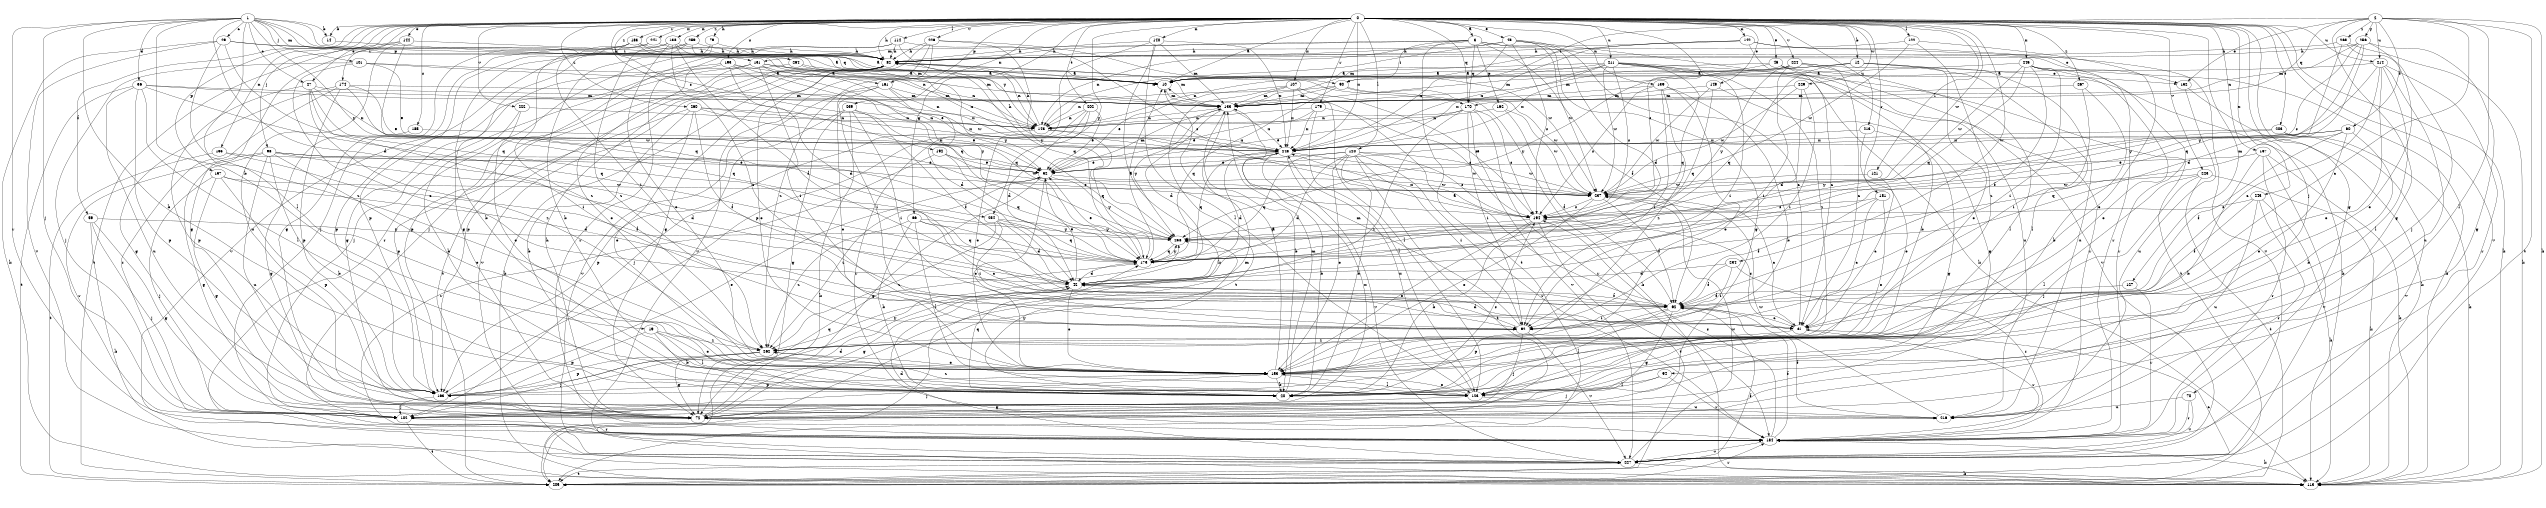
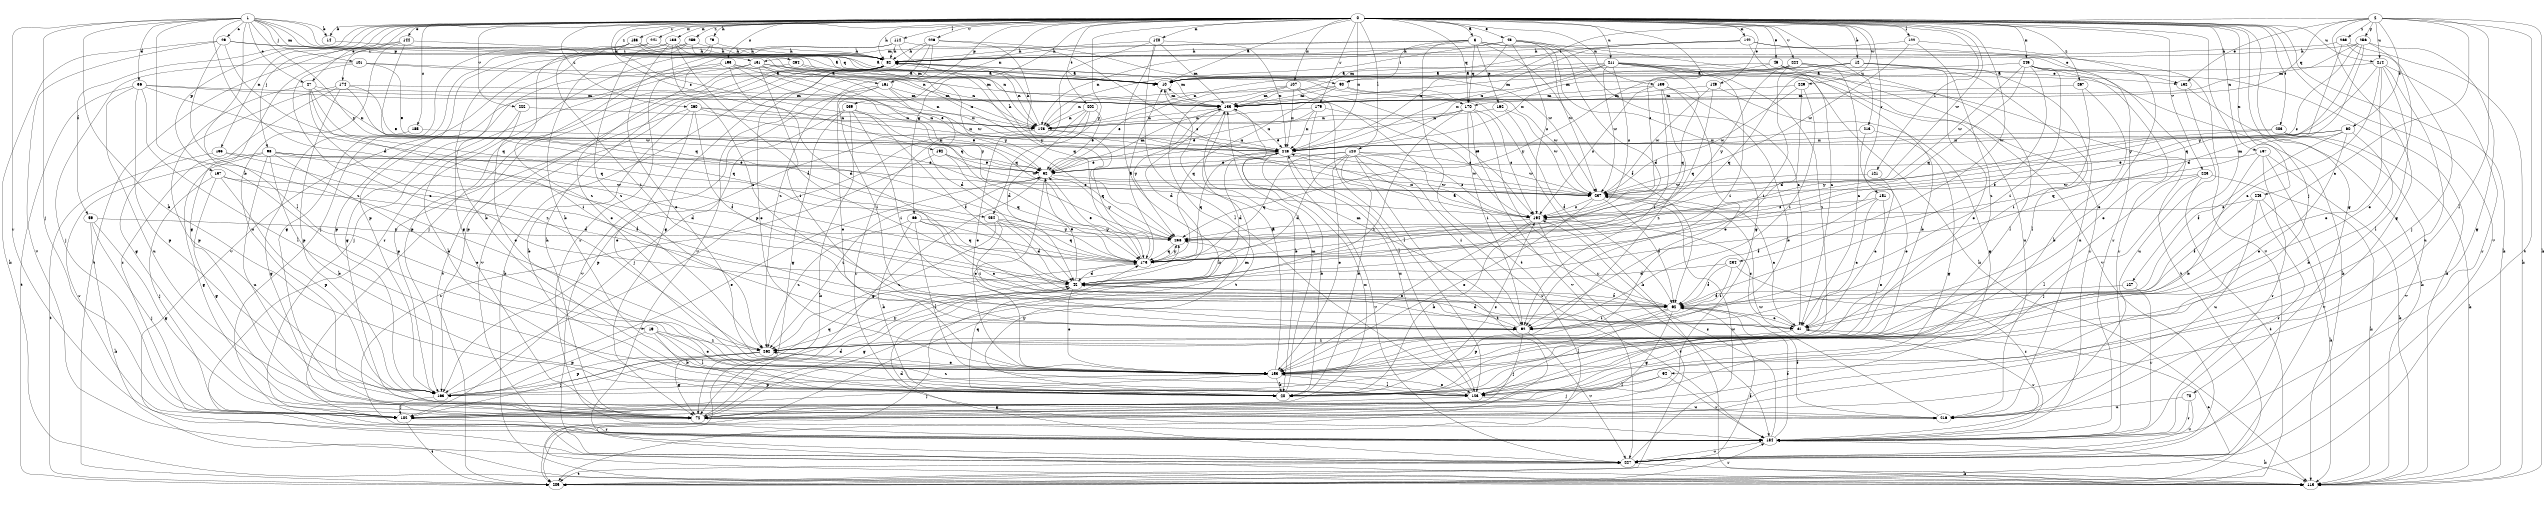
edge "138" -> "143": label "y" -> "n"
